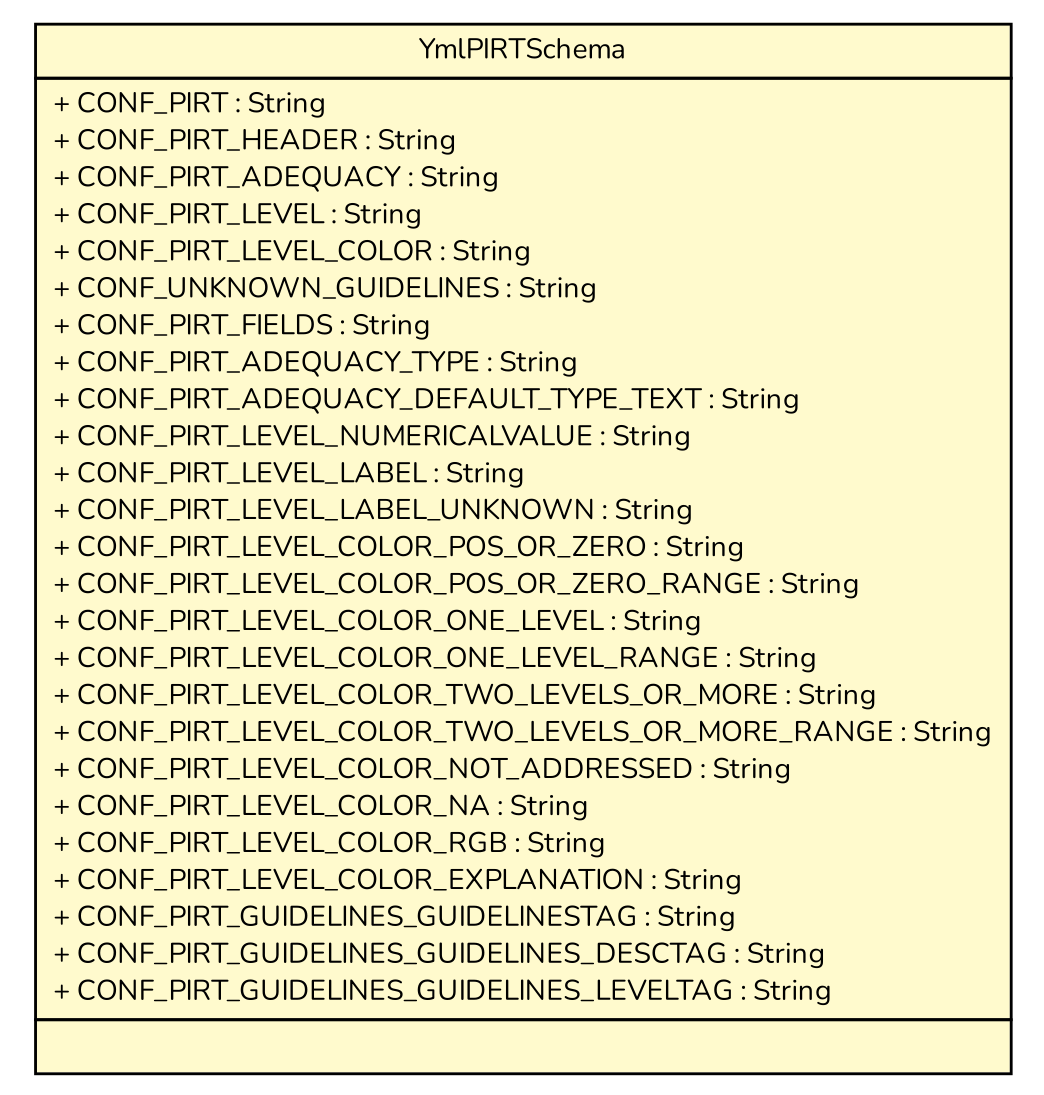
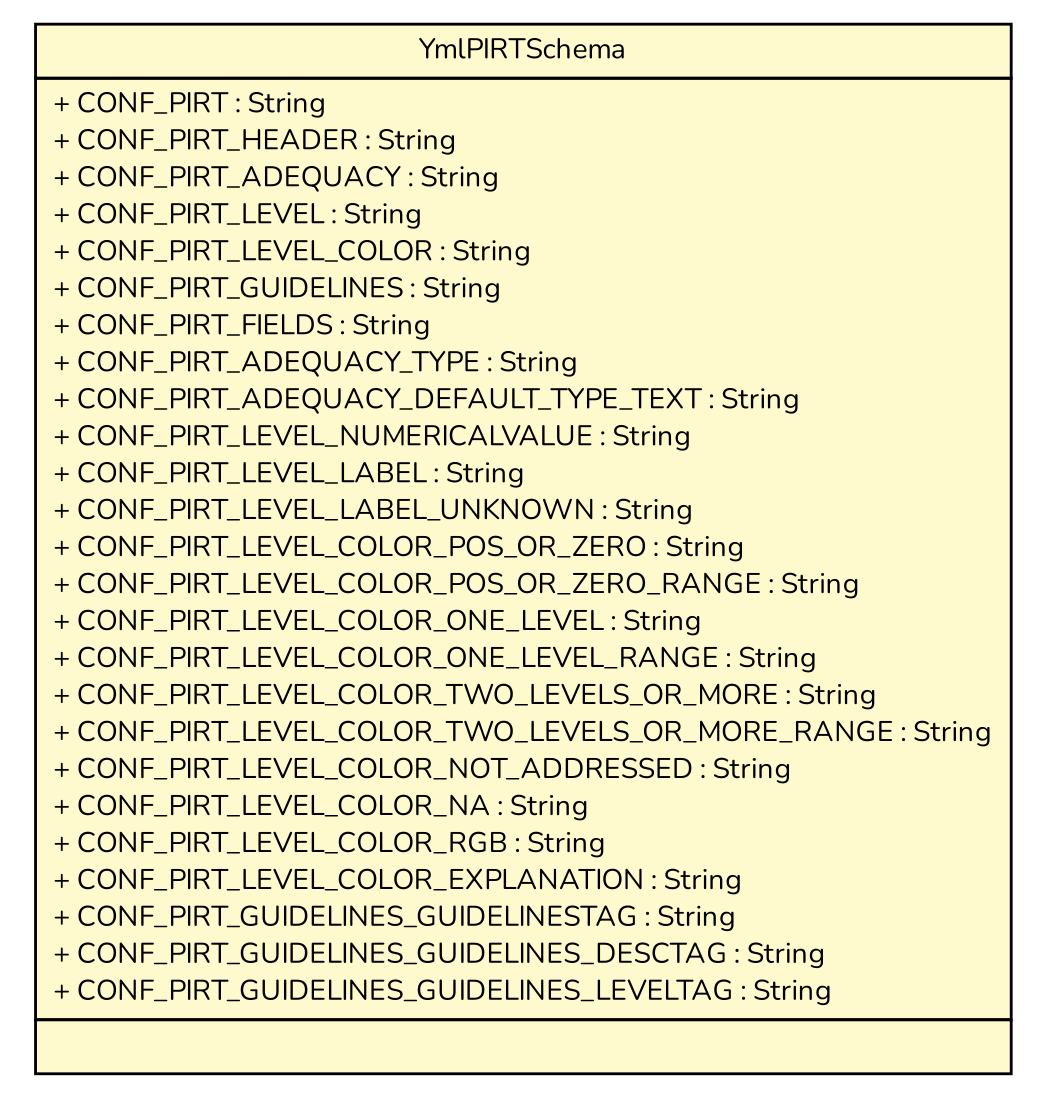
node "YmlPIRTSchema": text "+ CONF_UNKNOWN_GUIDELINES : String" -> "+ CONF_PIRT_GUIDELINES : String"
